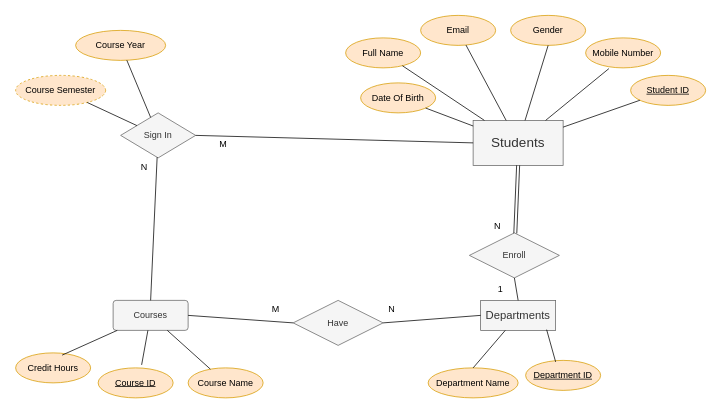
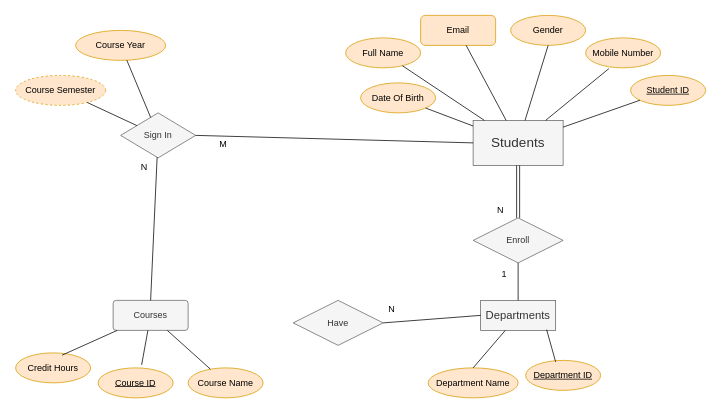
node "Email": shape ellipse -> rounded rectangle
node "Enroll": moved (514, 255) -> (518, 240)
edge "Courses" -- "Have": removed, label "M"
